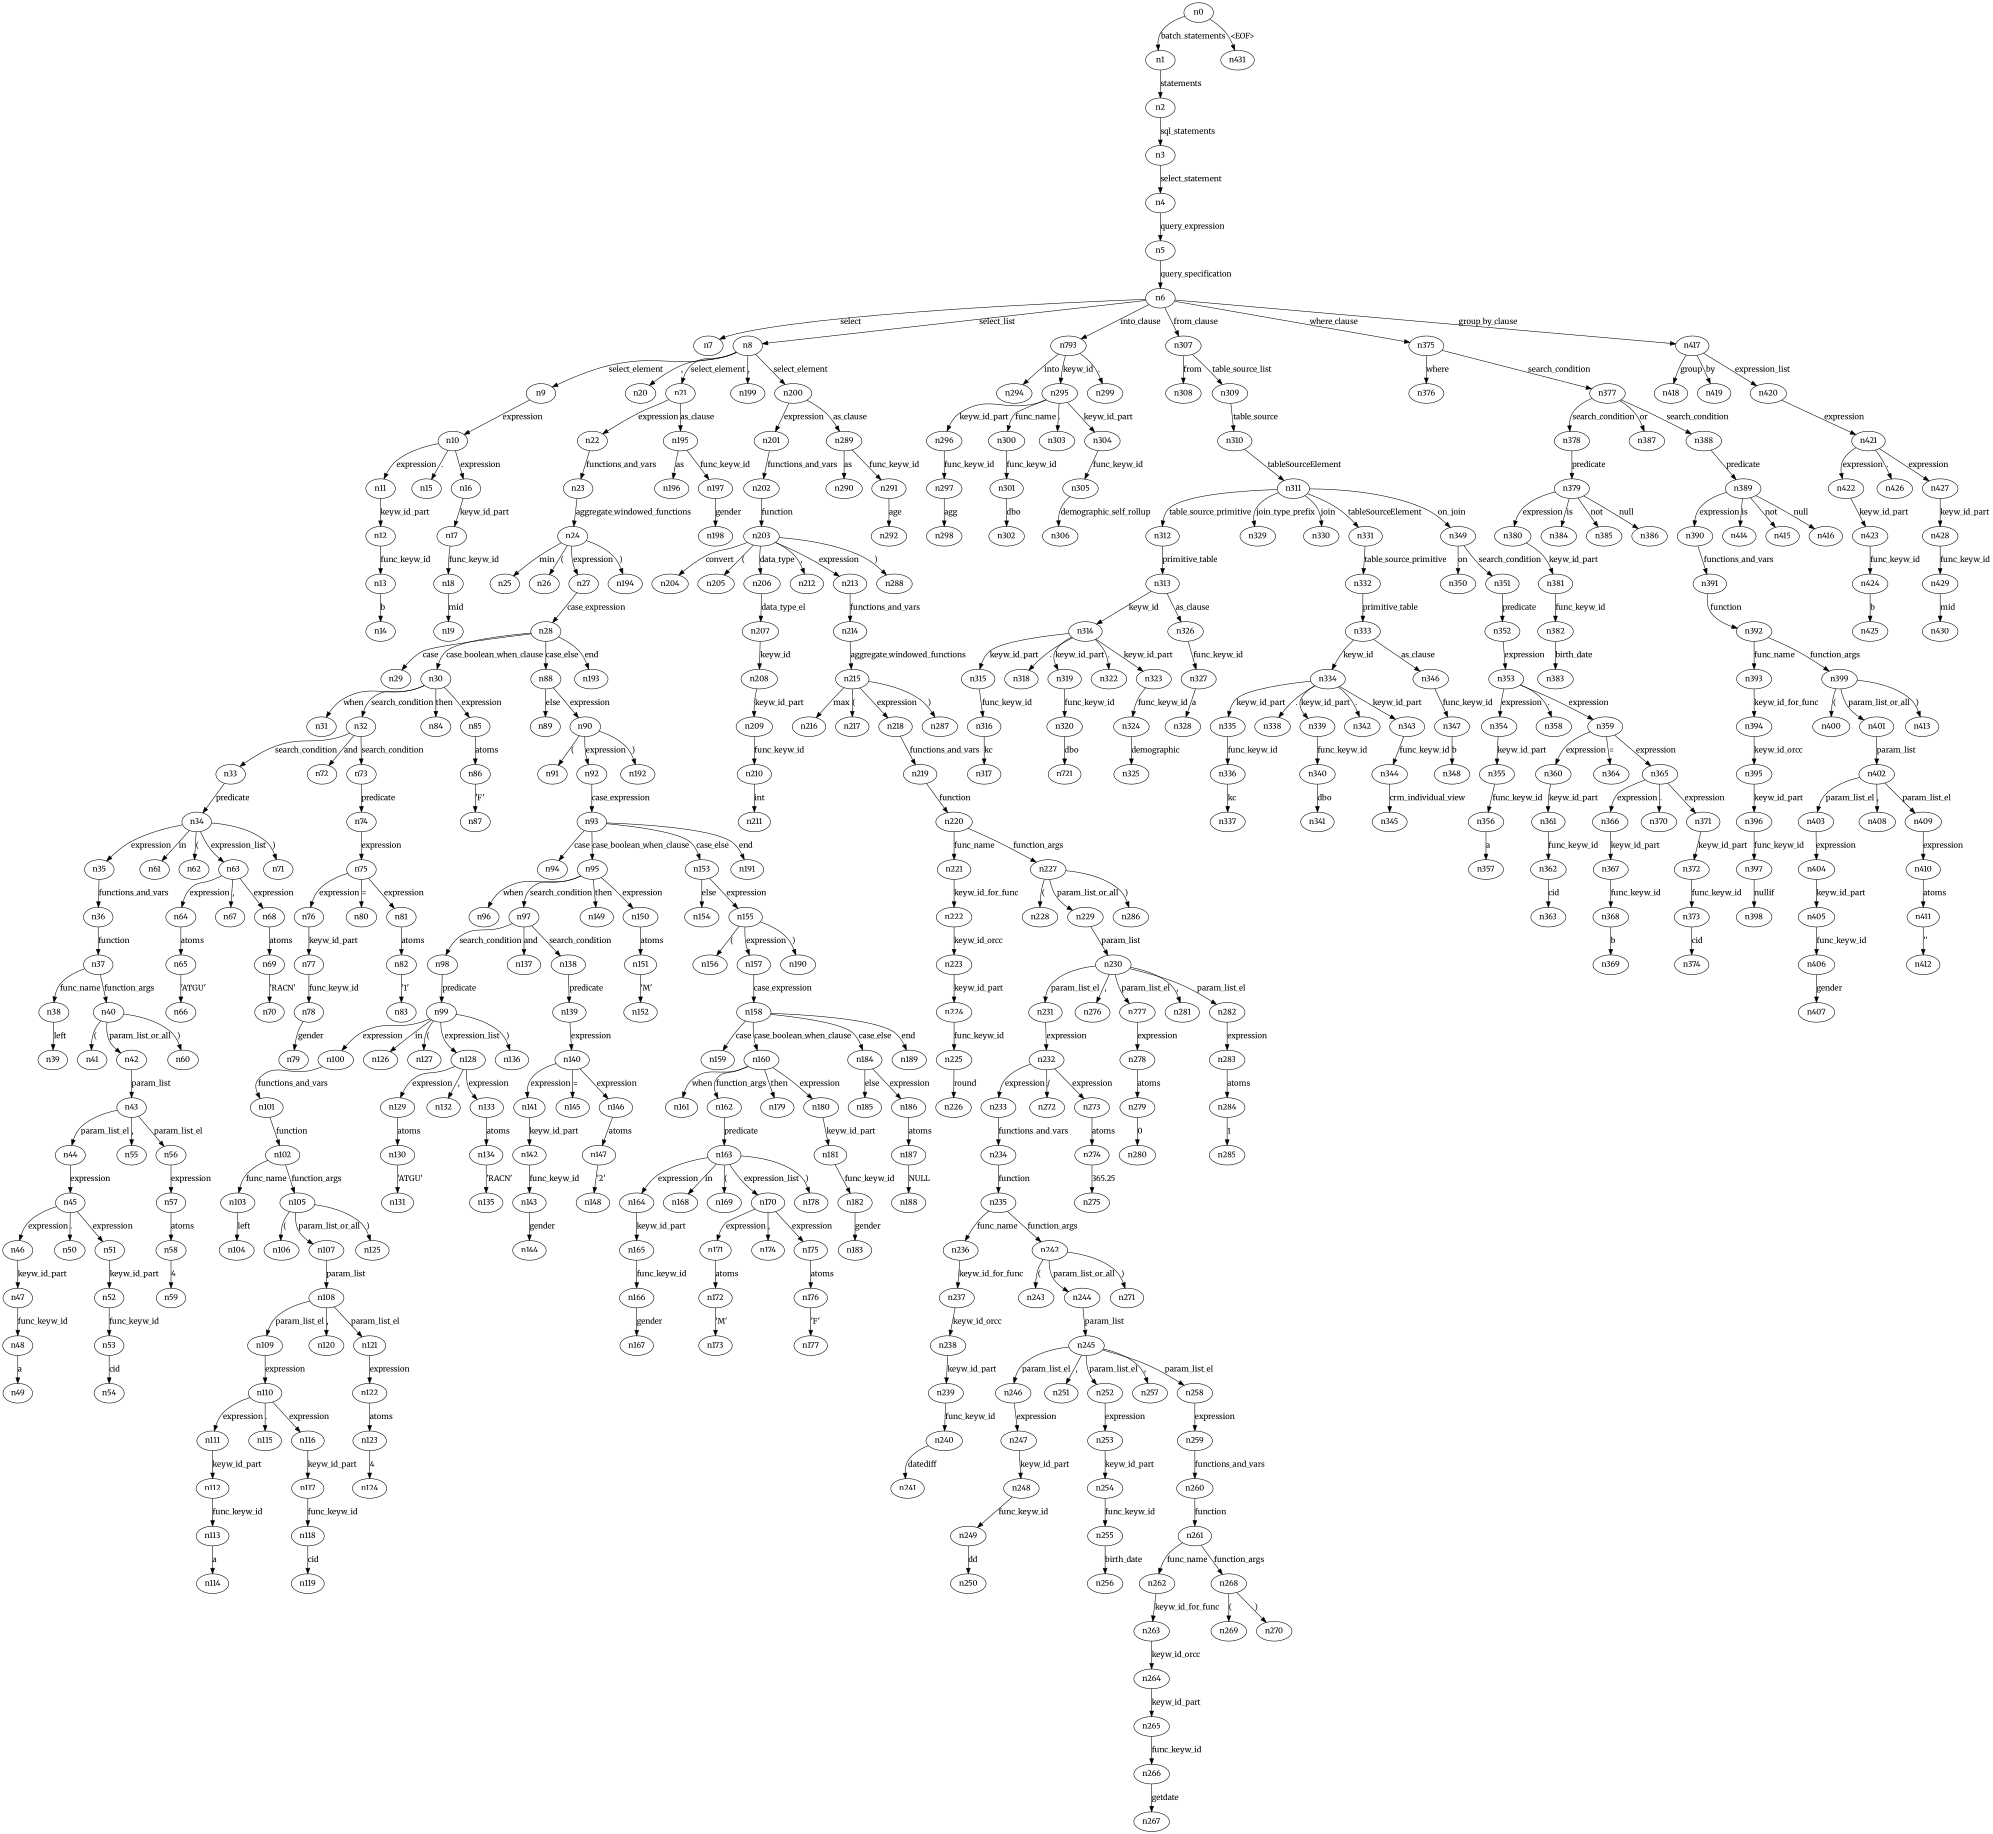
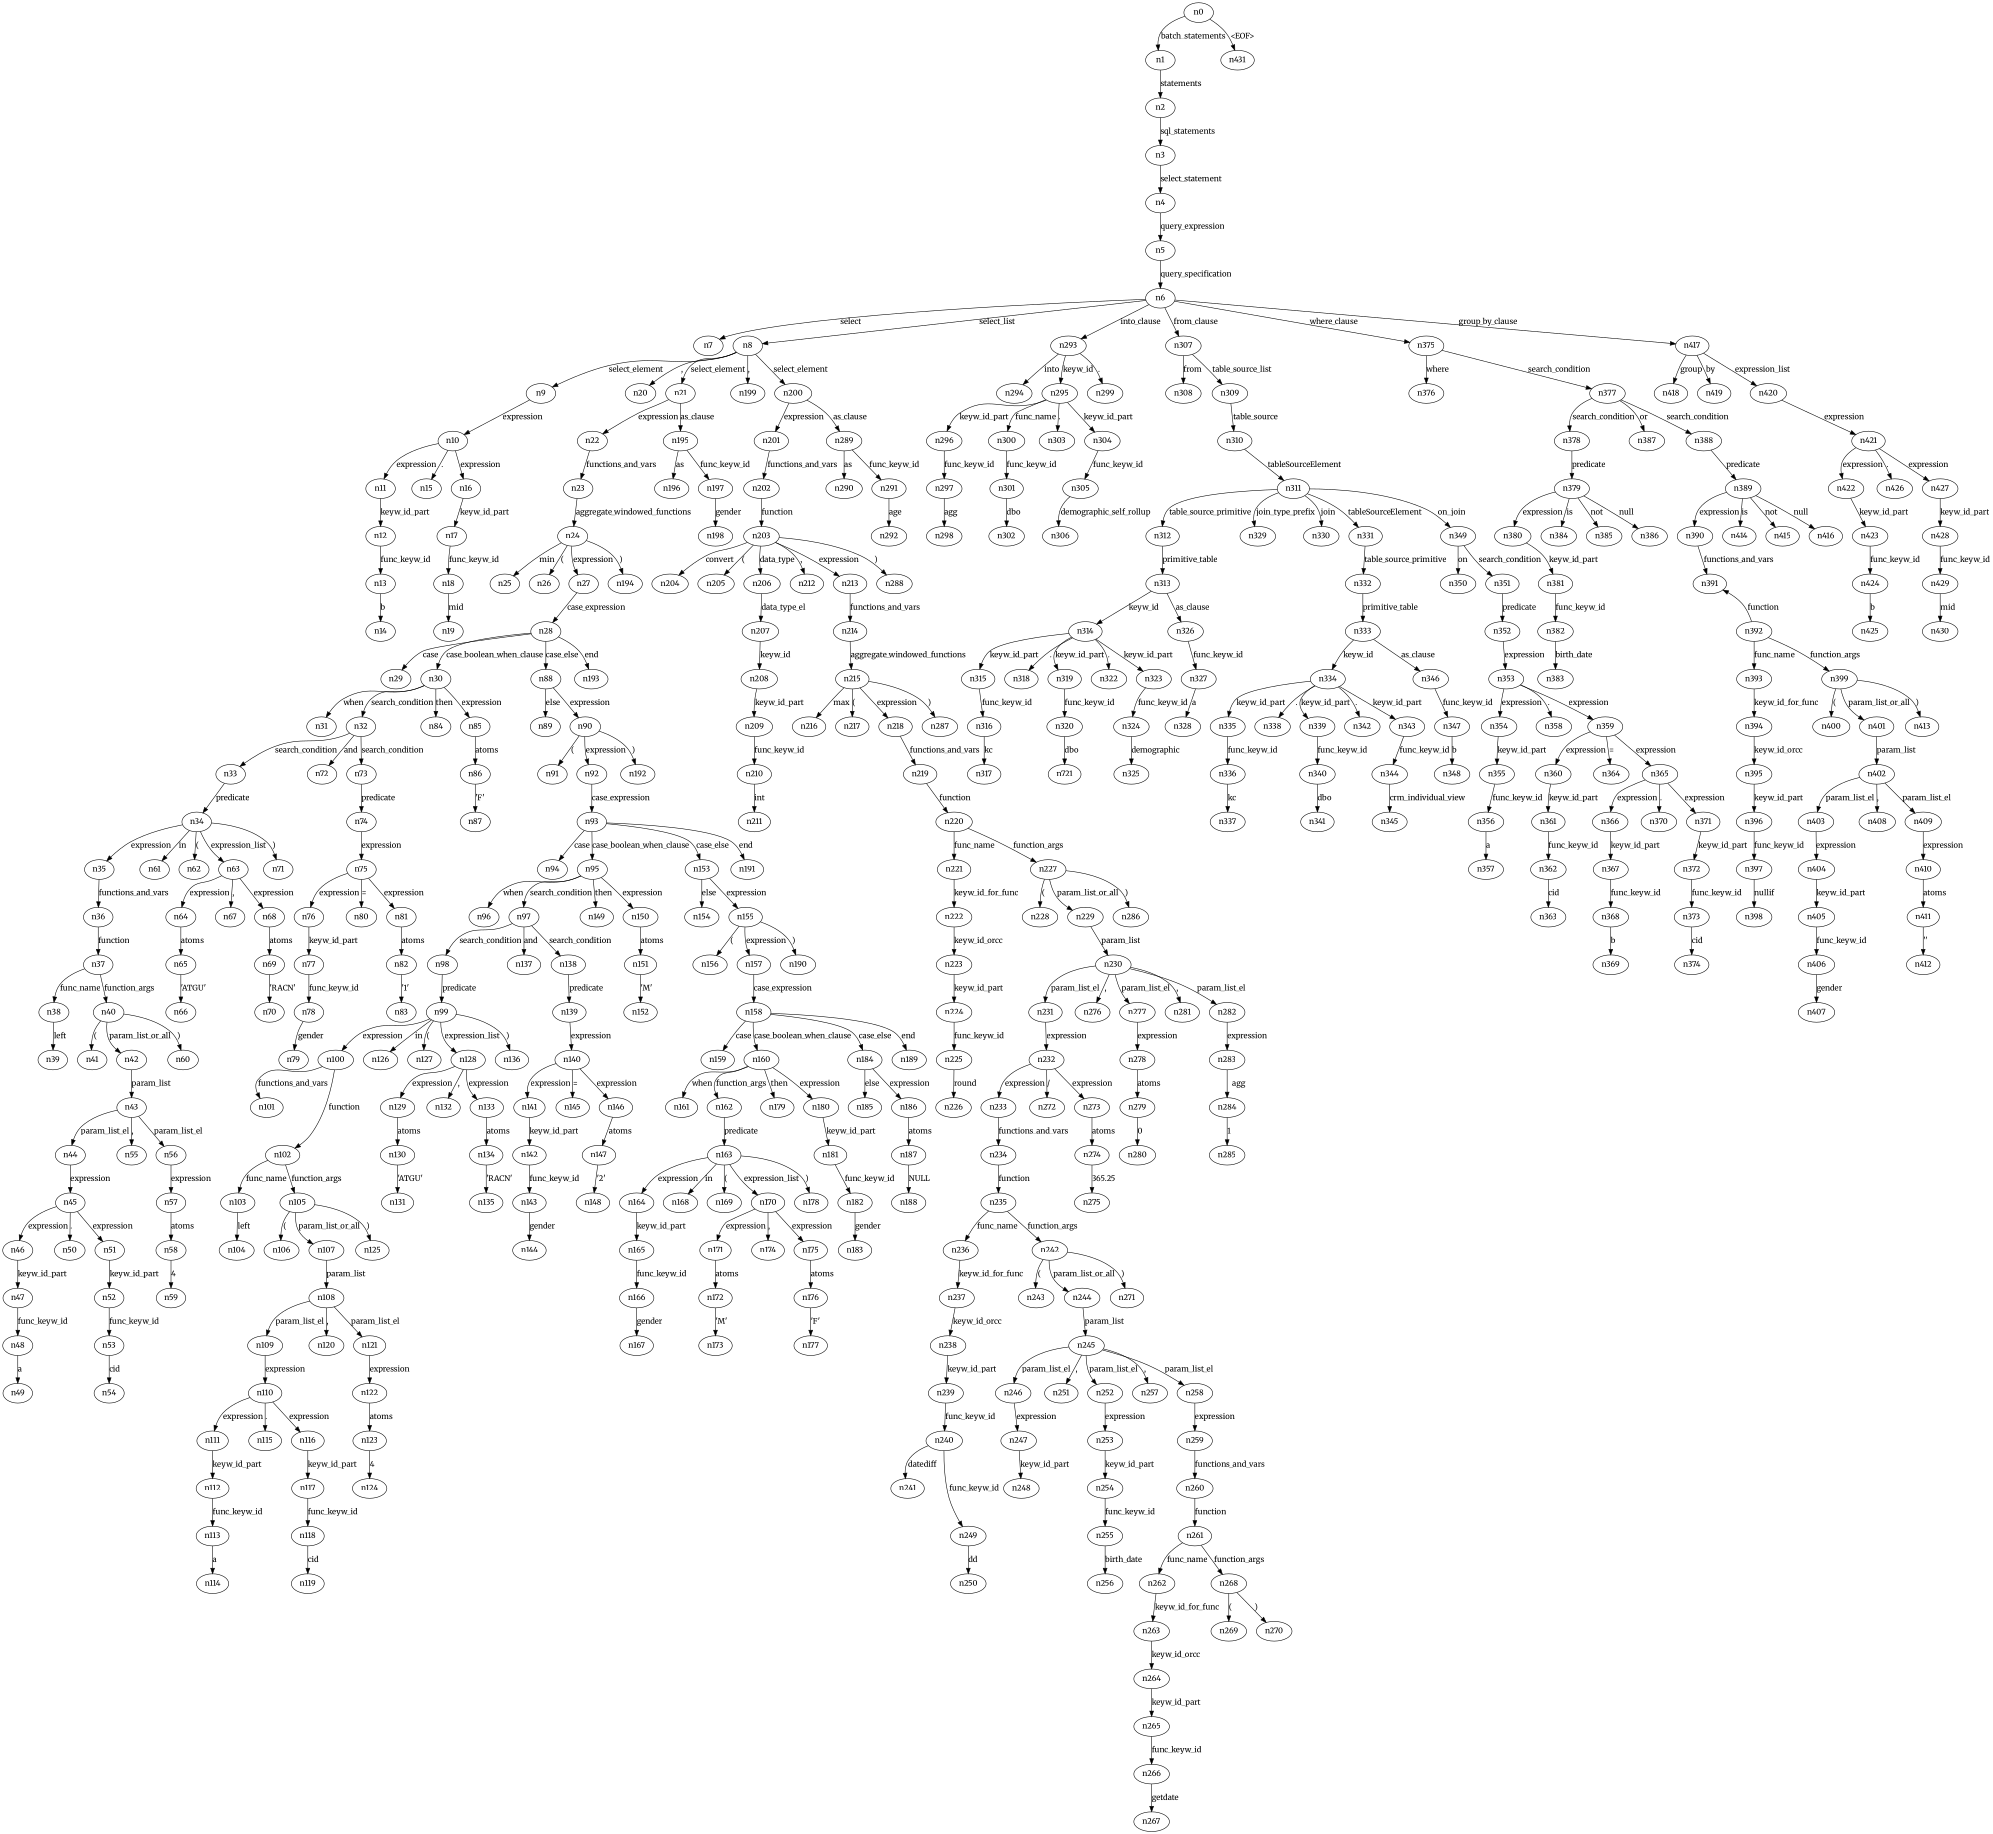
node "n793": label "n793" -> "n293"
edge "n391" -> "n392": reversed
edge "n283" -> "n284": label "atoms" -> "agg"
edge "n101" -> "n102": now "n100" -> "n102"
edge "n248" -> "n249": now "n240" -> "n249"
